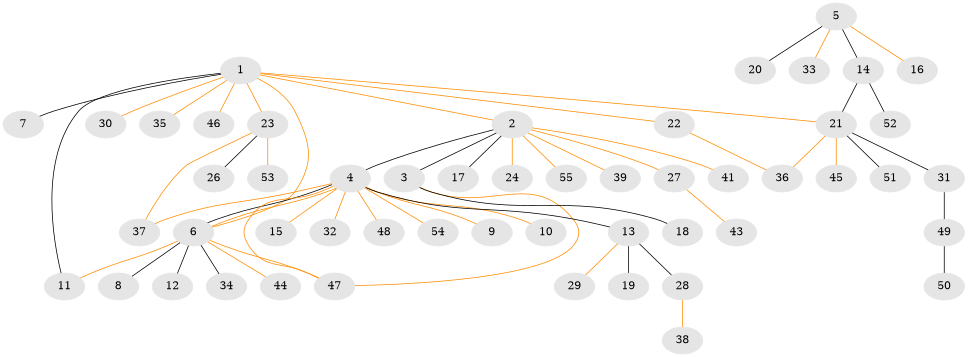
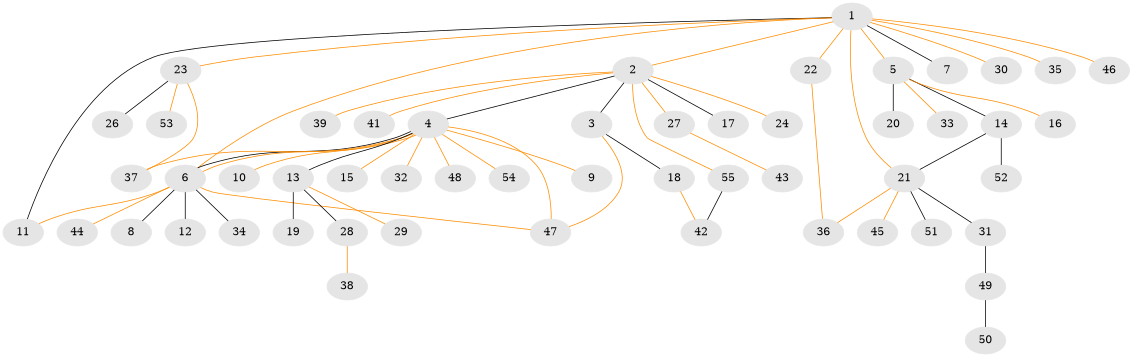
edge "1" -- "5": added
node "42": added
